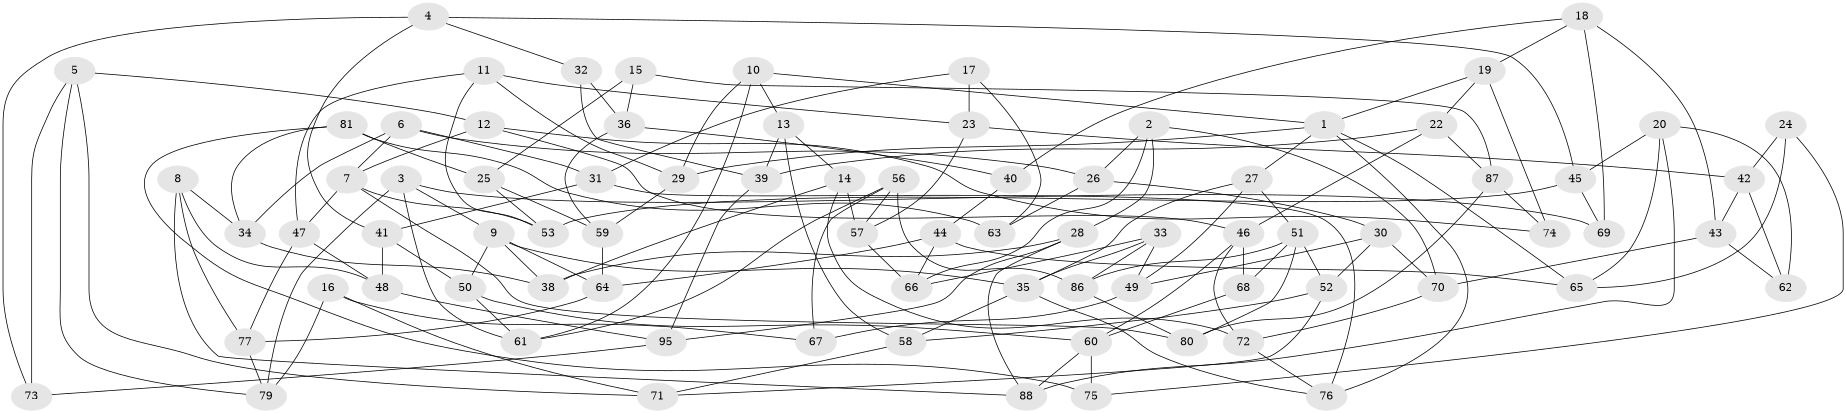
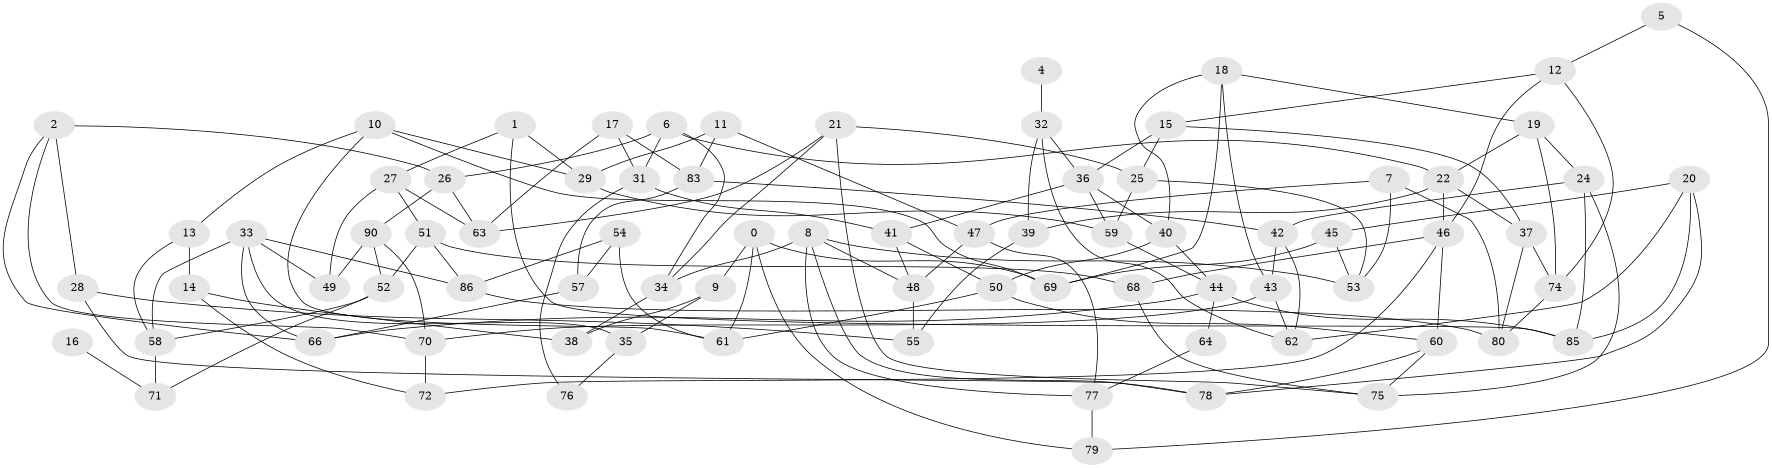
edge "4" -- "45": removed
edge "10" -- "1": now "10" -- "69"
edge "19" -- "1": now "19" -- "24"
node "81": label "81" -> "21"
node "23": label "23" -> "83"
edge "4" -- "41": now "36" -- "41"
edge "12" -- "7": now "12" -- "15"
edge "6" -- "7": now "6" -- "22"
edge "13" -- "39": removed
edge "11" -- "53": now "8" -- "53"
node "3": label "3" -> "0"
node "56": label "56" -> "54"
node "87": label "87" -> "37"
edge "14" -- "57": removed
edge "27" -- "35": now "27" -- "63"
node "30": label "30" -> "90"
edge "28" -- "38": removed
edge "59" -- "64": now "59" -- "44"
edge "9" -- "50": now "40" -- "50"
edge "9" -- "64": removed
edge "1" -- "76": removed
edge "32" -- "62": added
node "65": label "65" -> "85"
edge "51" -- "80": now "74" -- "80"
edge "68" -- "60": now "68" -- "75"
edge "35" -- "58": now "33" -- "58"
node "95": label "95" -> "55"
node "67": removed
edge "16" -- "79": removed
edge "5" -- "71": removed
edge "72" -- "76": removed
node "73": removed
node "88": label "88" -> "78"
